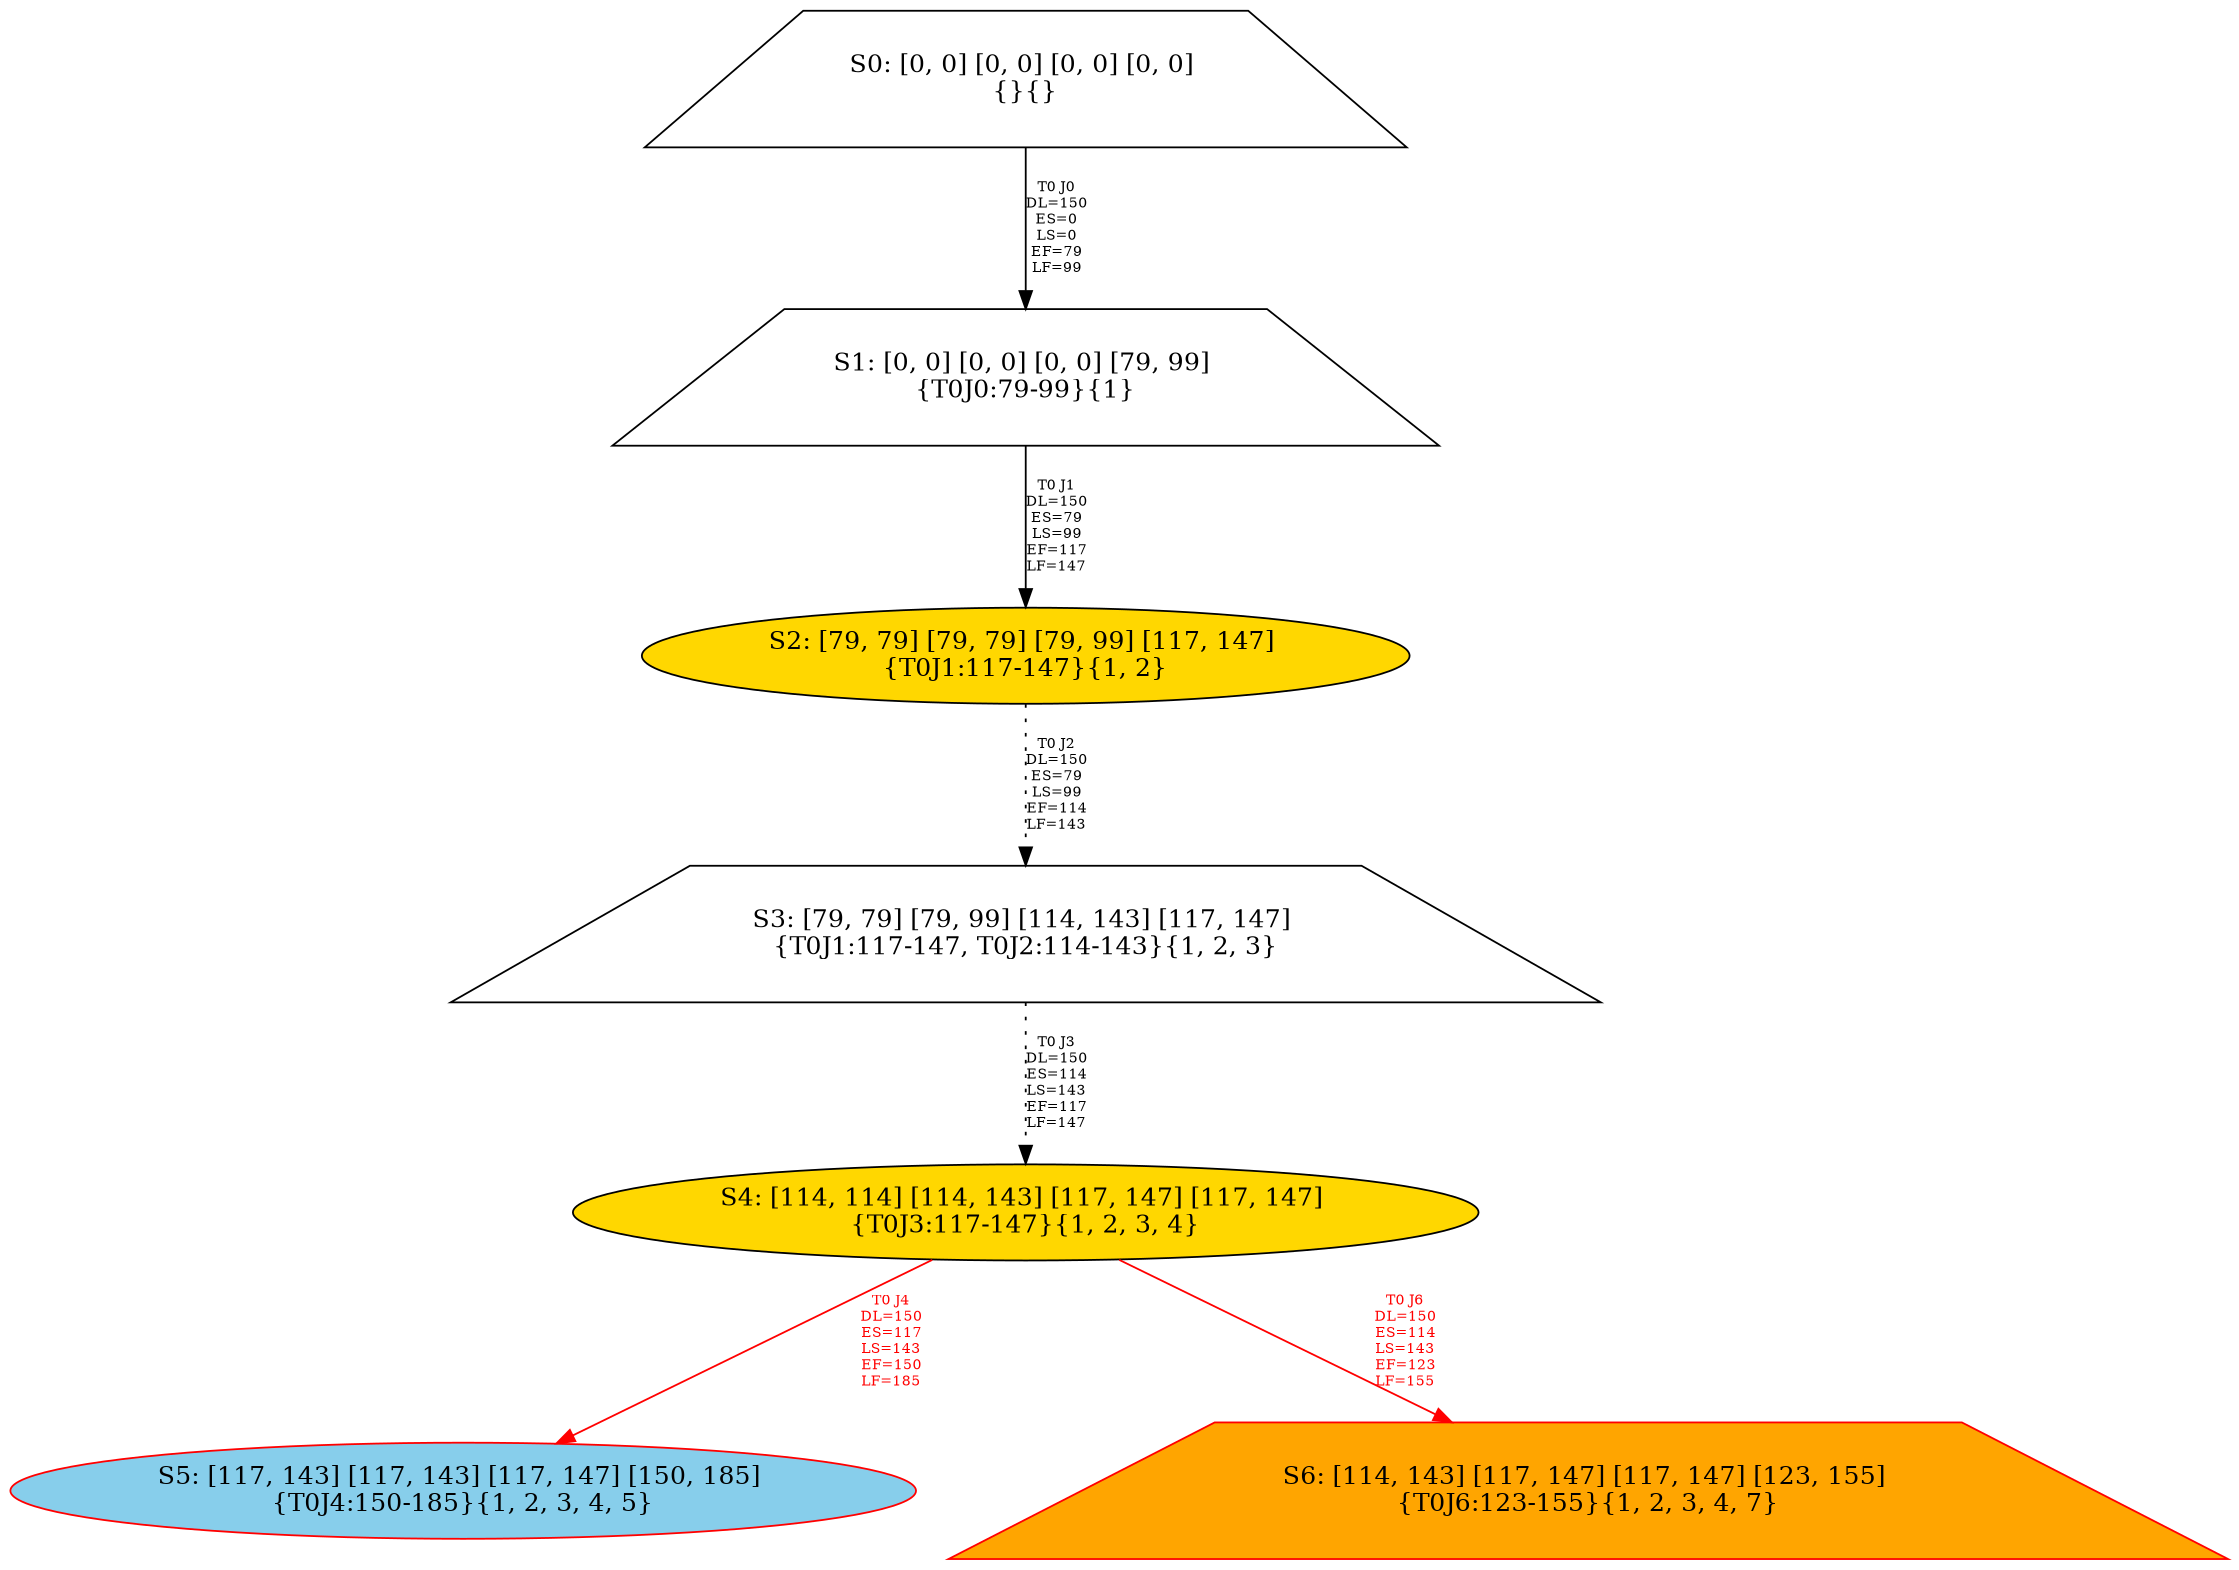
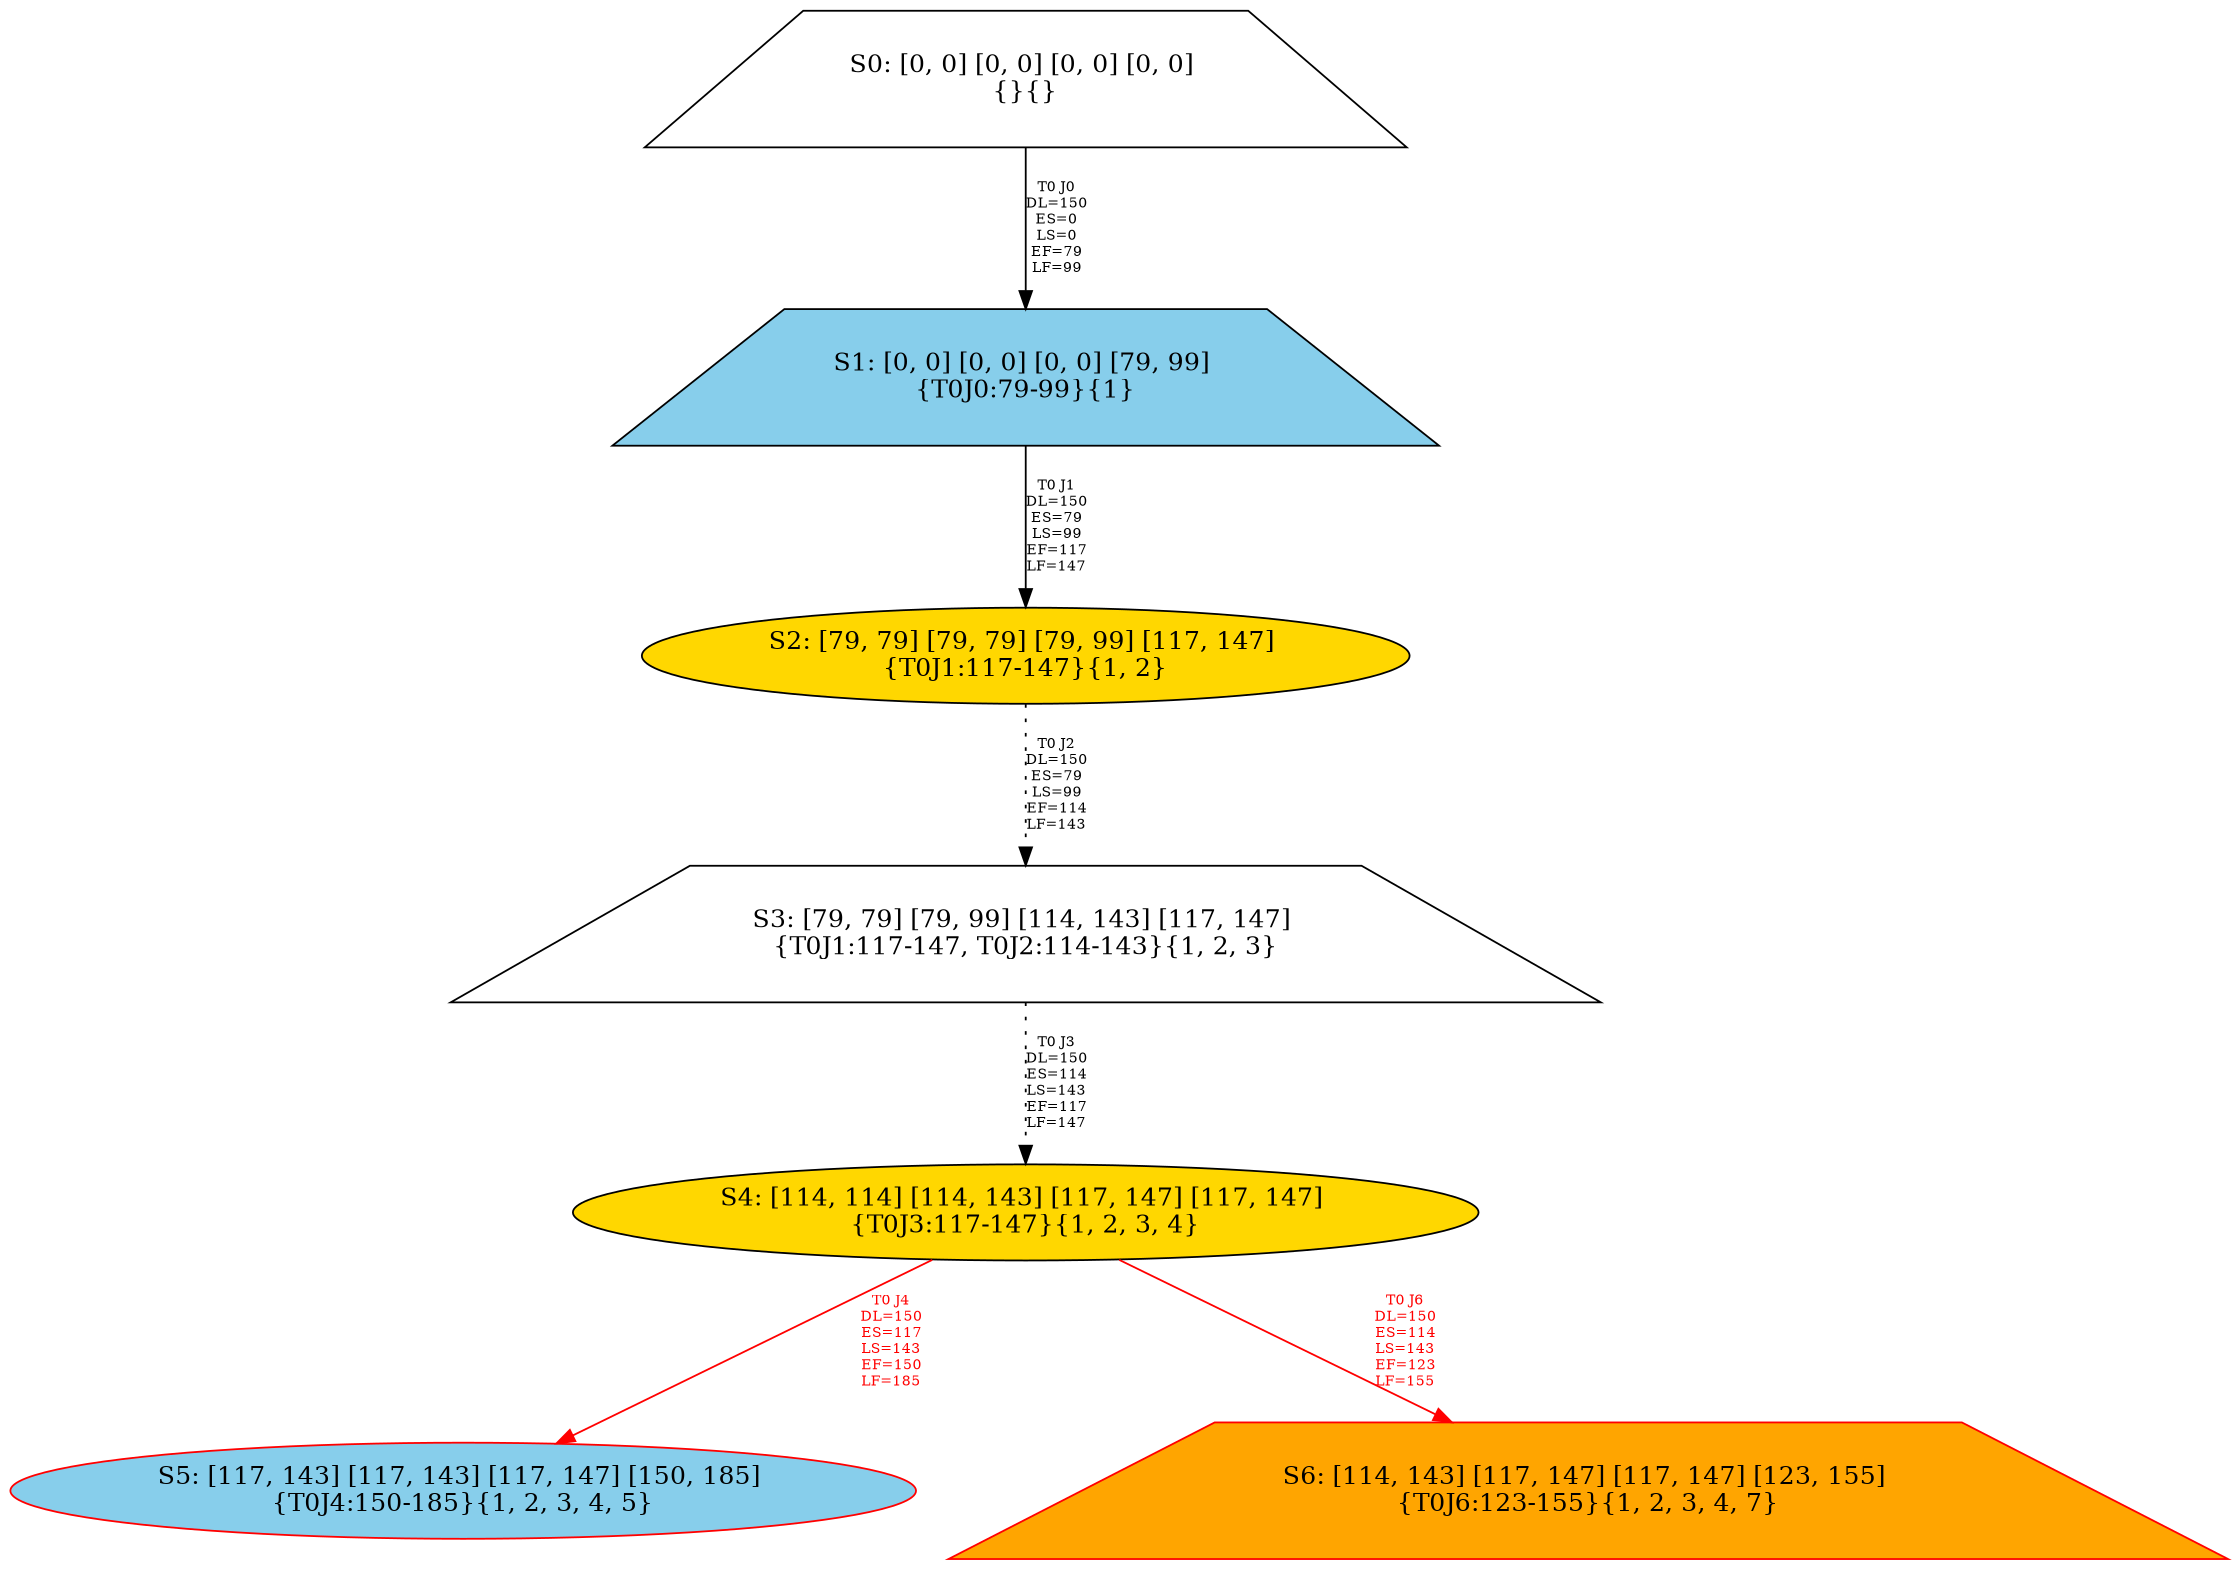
node "S1: [0, 0] [0, 0] [0, 0] [79, 99] {T0J0:79-99}{1}": fillcolor white -> skyblue
